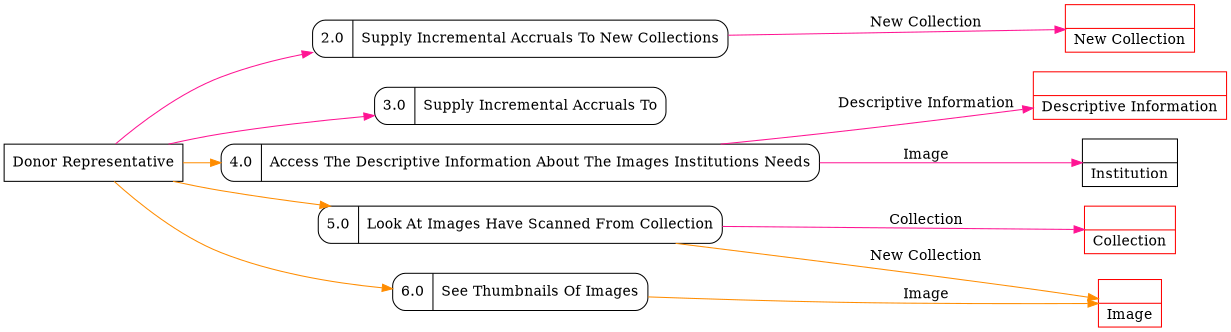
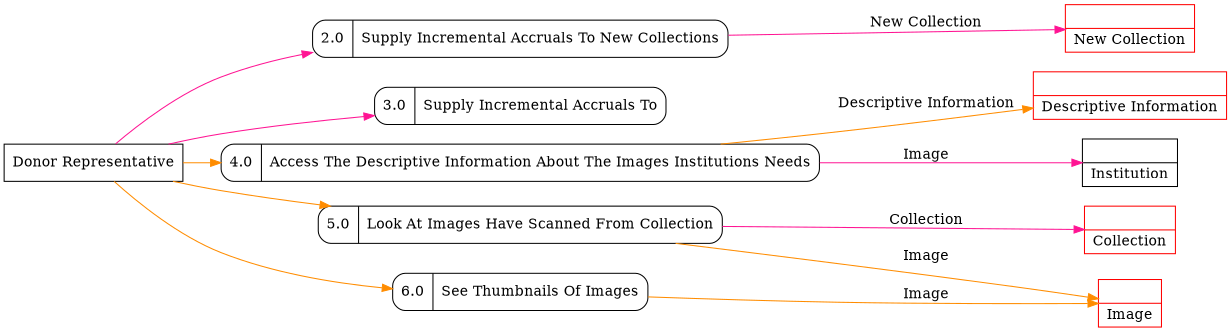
edge "4.0" -> "Descriptive Information": color deeppink -> darkorange
edge "5.0" -> "Image": label "New Collection" -> "Image"
